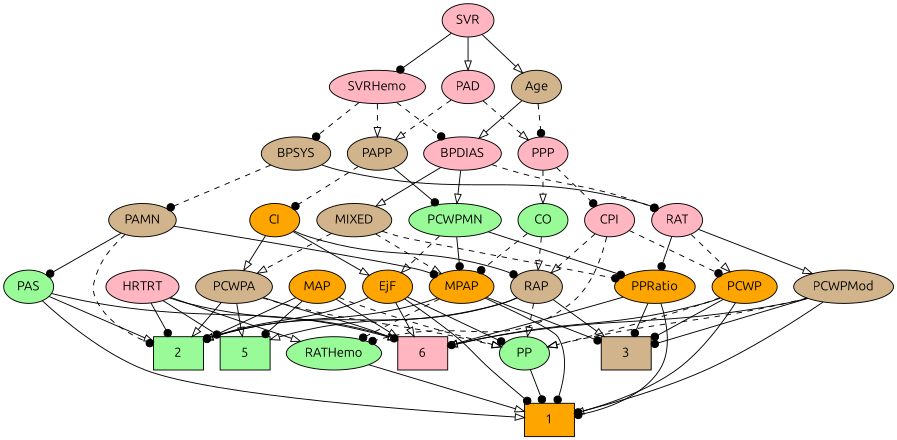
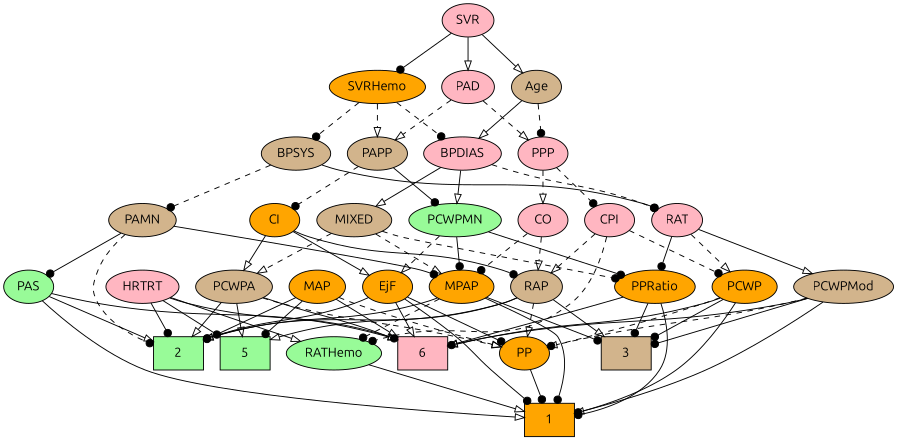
node "SVRHemo": fillcolor lightpink -> orange
node "CO": fillcolor palegreen -> lightpink
edge "PCWPMod" -> "PP": arrowhead onormal -> dot
node "PP": fillcolor palegreen -> orange
